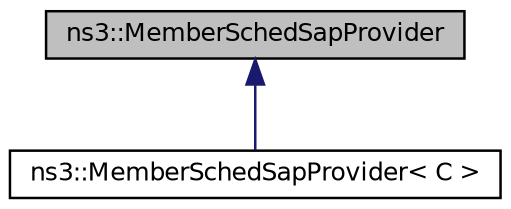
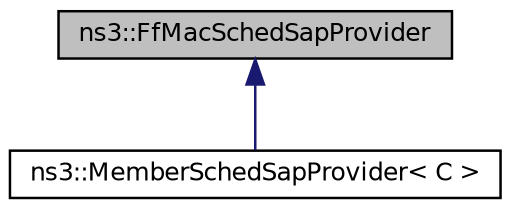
node "ns3::MemberSchedSapProvider": label "ns3::MemberSchedSapProvider" -> "ns3::FfMacSchedSapProvider"
